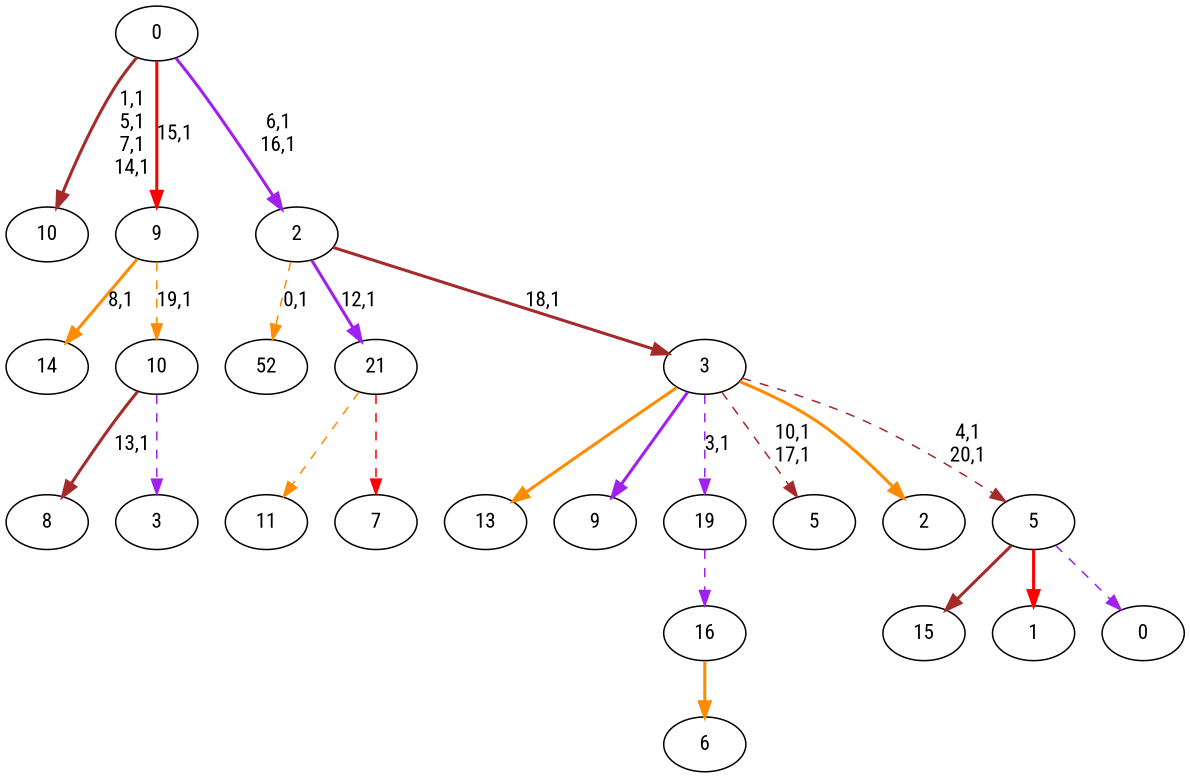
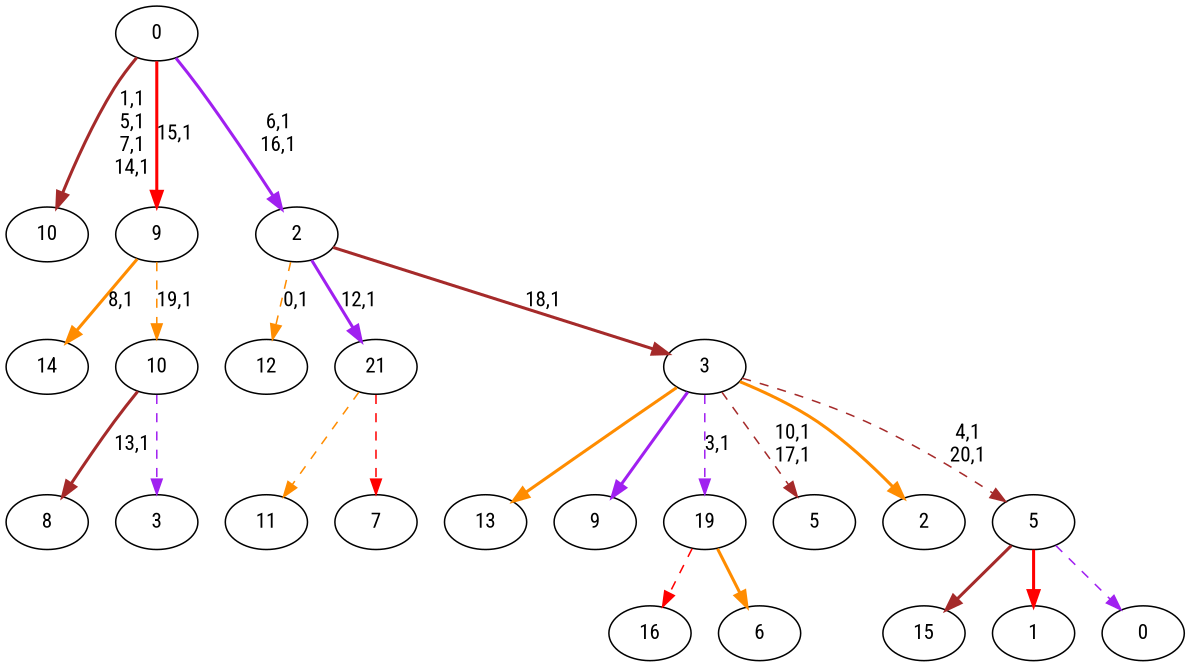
node "52": label "52" -> "12"
edge "19" -> "16": color purple -> red
edge "16" -> "6": now "19" -> "6"
